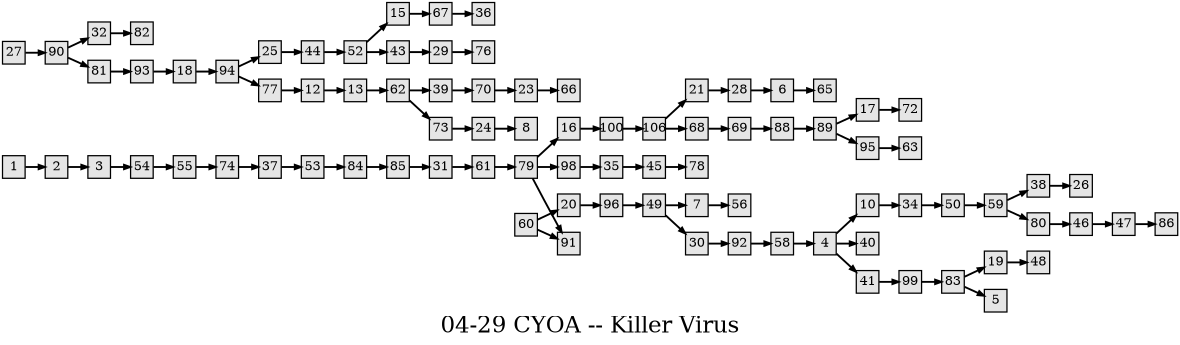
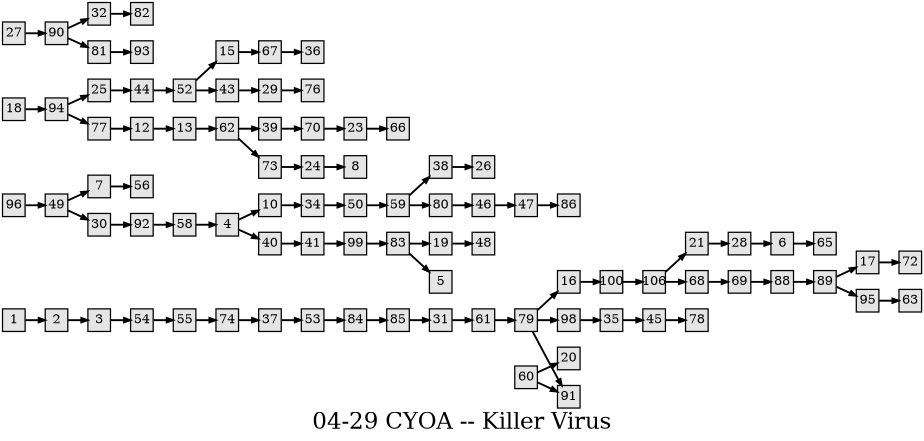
edge "93" -> "18": removed
edge "20" -> "96": removed
edge "4" -> "41": now "40" -> "41"
